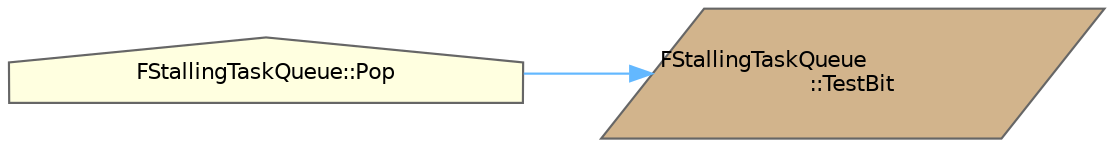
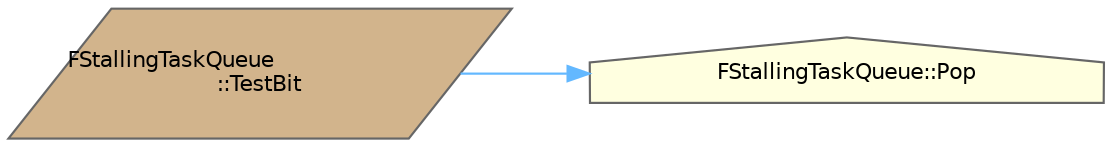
edge "FStallingTaskQueue::Pop" -> "FStallingTaskQueue ::TestBit": reversed
